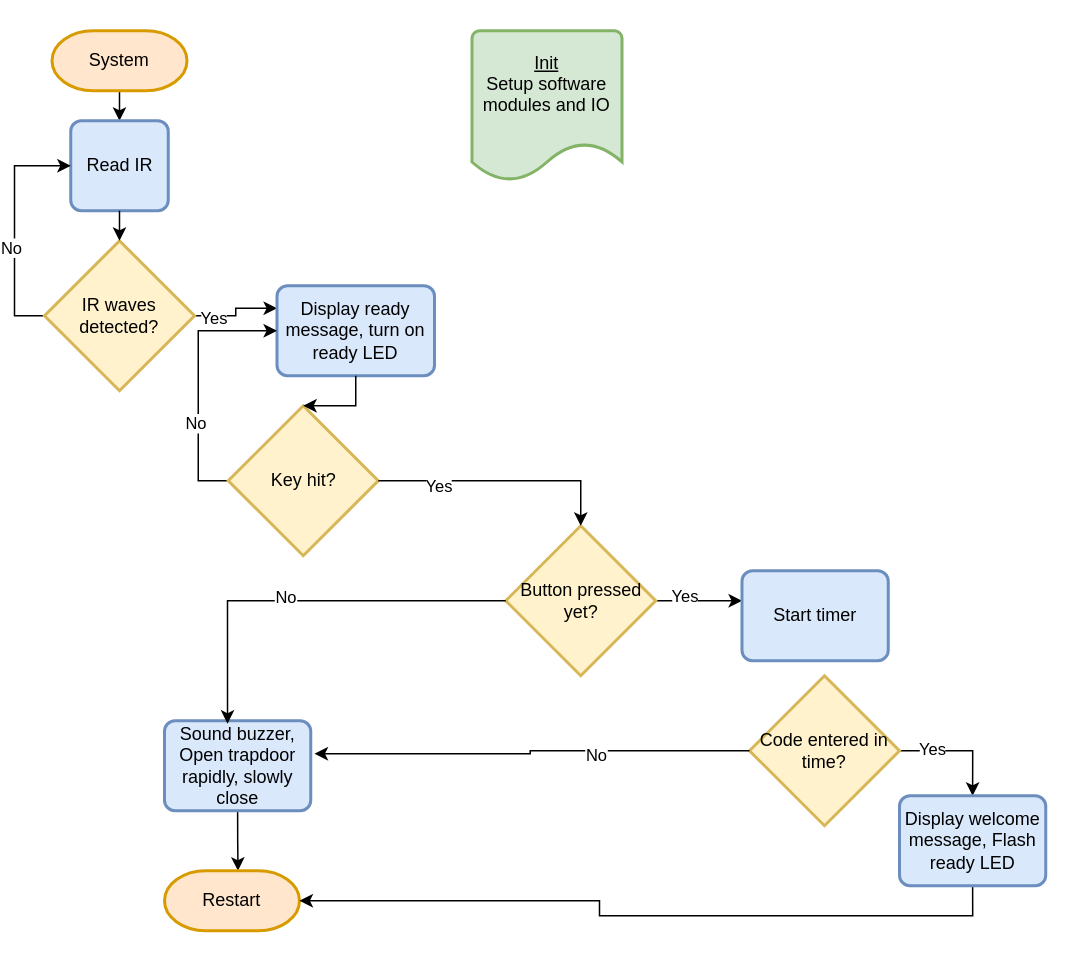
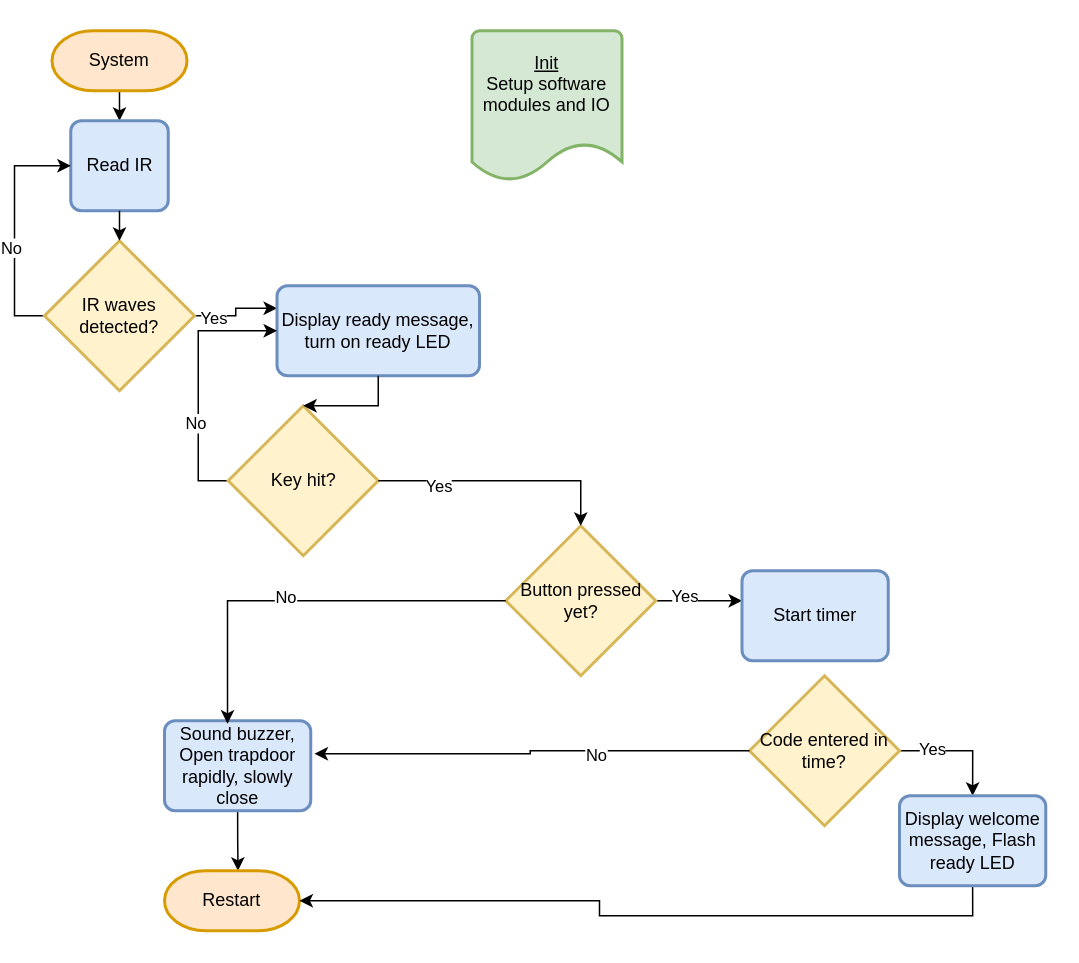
node "Display ready message, turn on ready LED": size 158x90 -> 203x90
